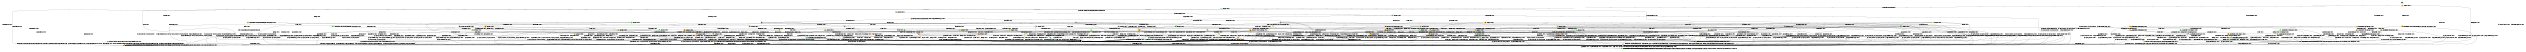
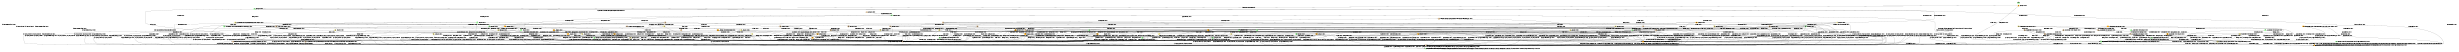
edge "s12" -> "s15": added, label "CERTIFICATE_VERIFY / TIMEOUT"
edge "s42" -> "s46": now "s29" -> "s46"
